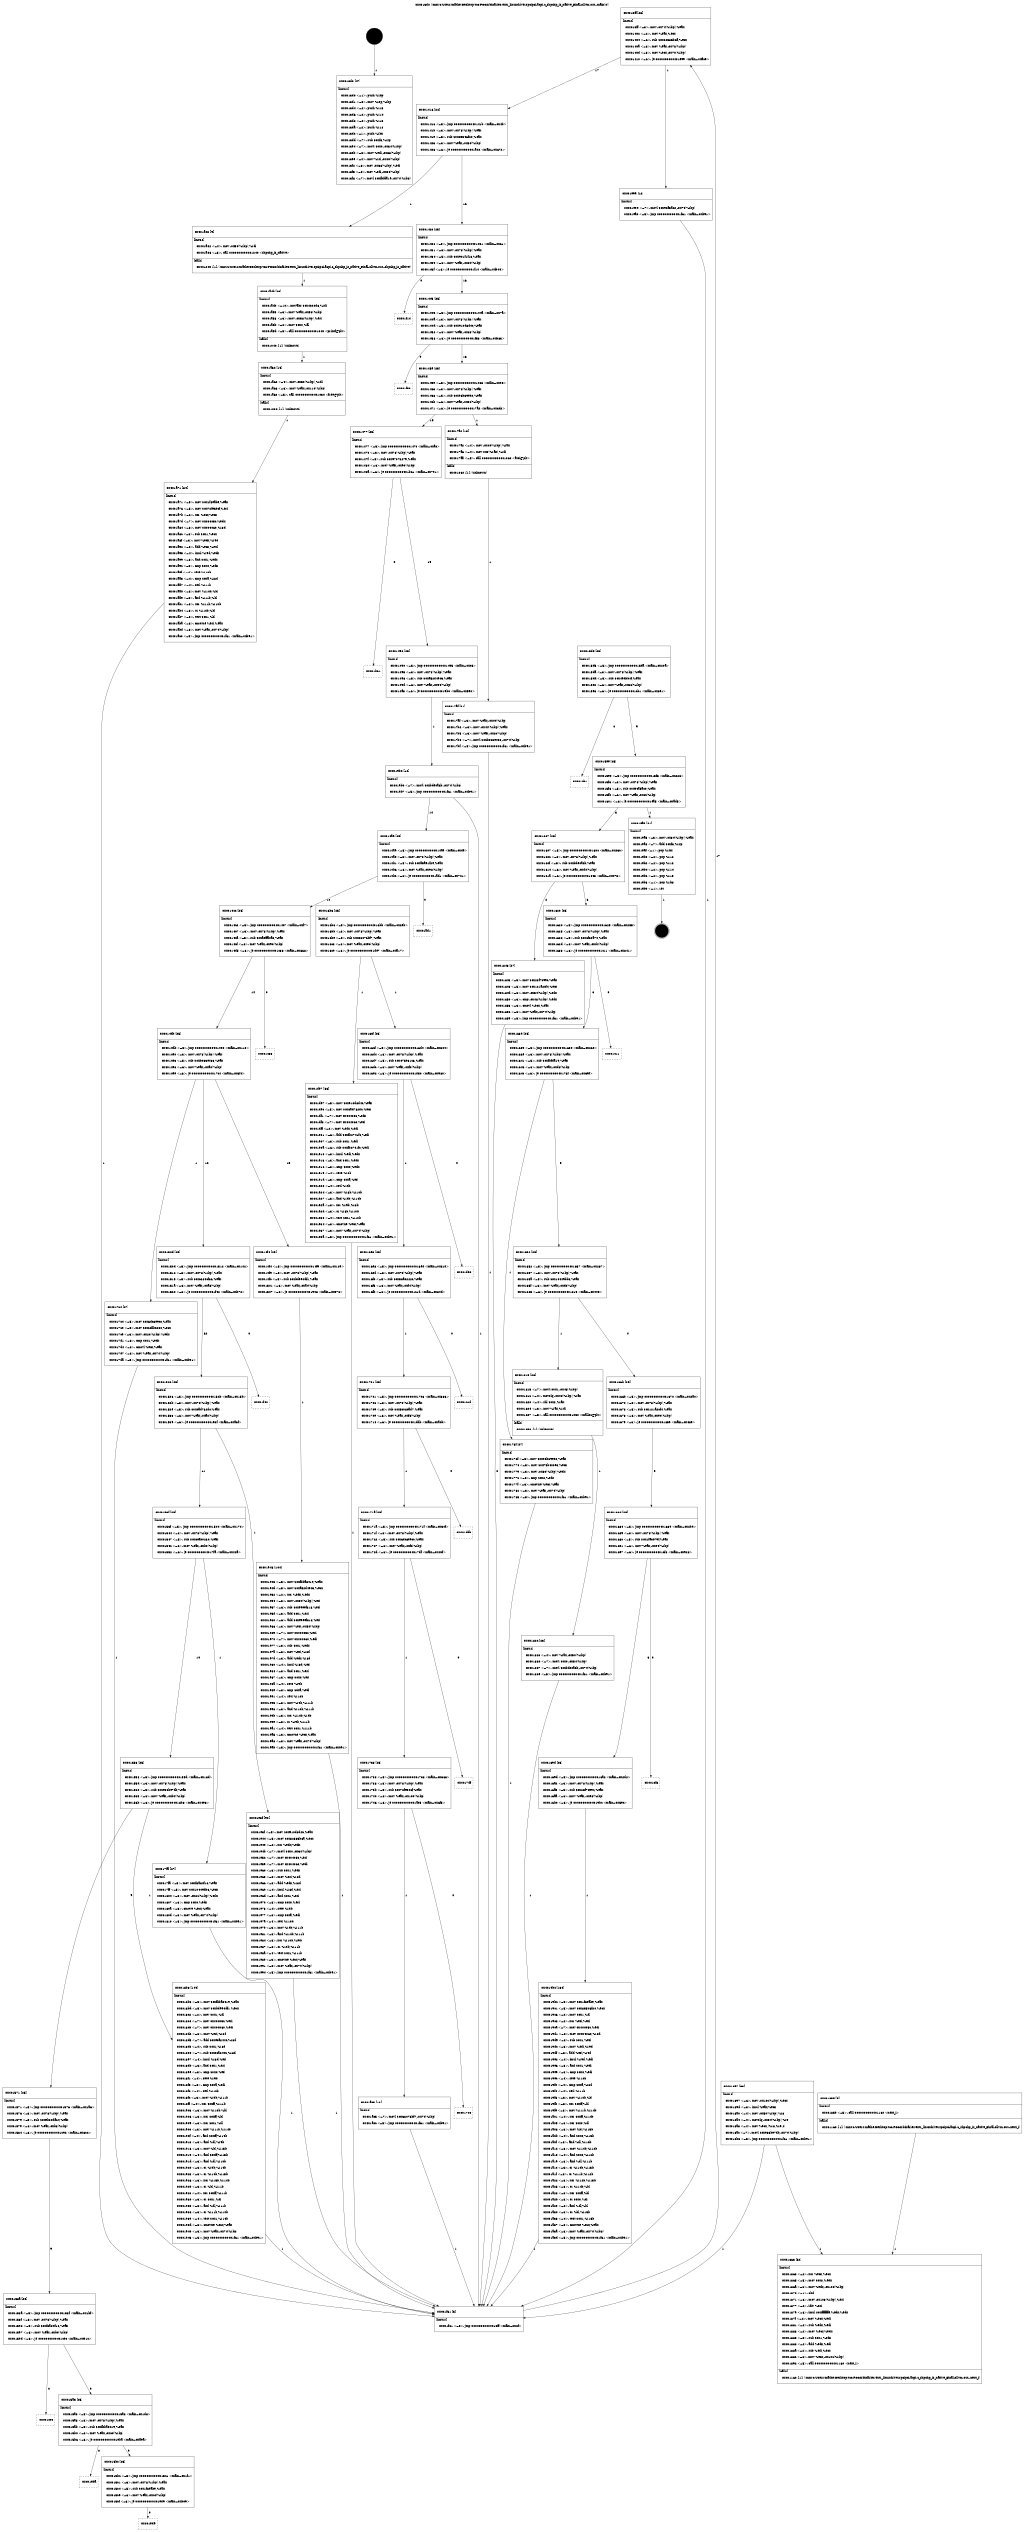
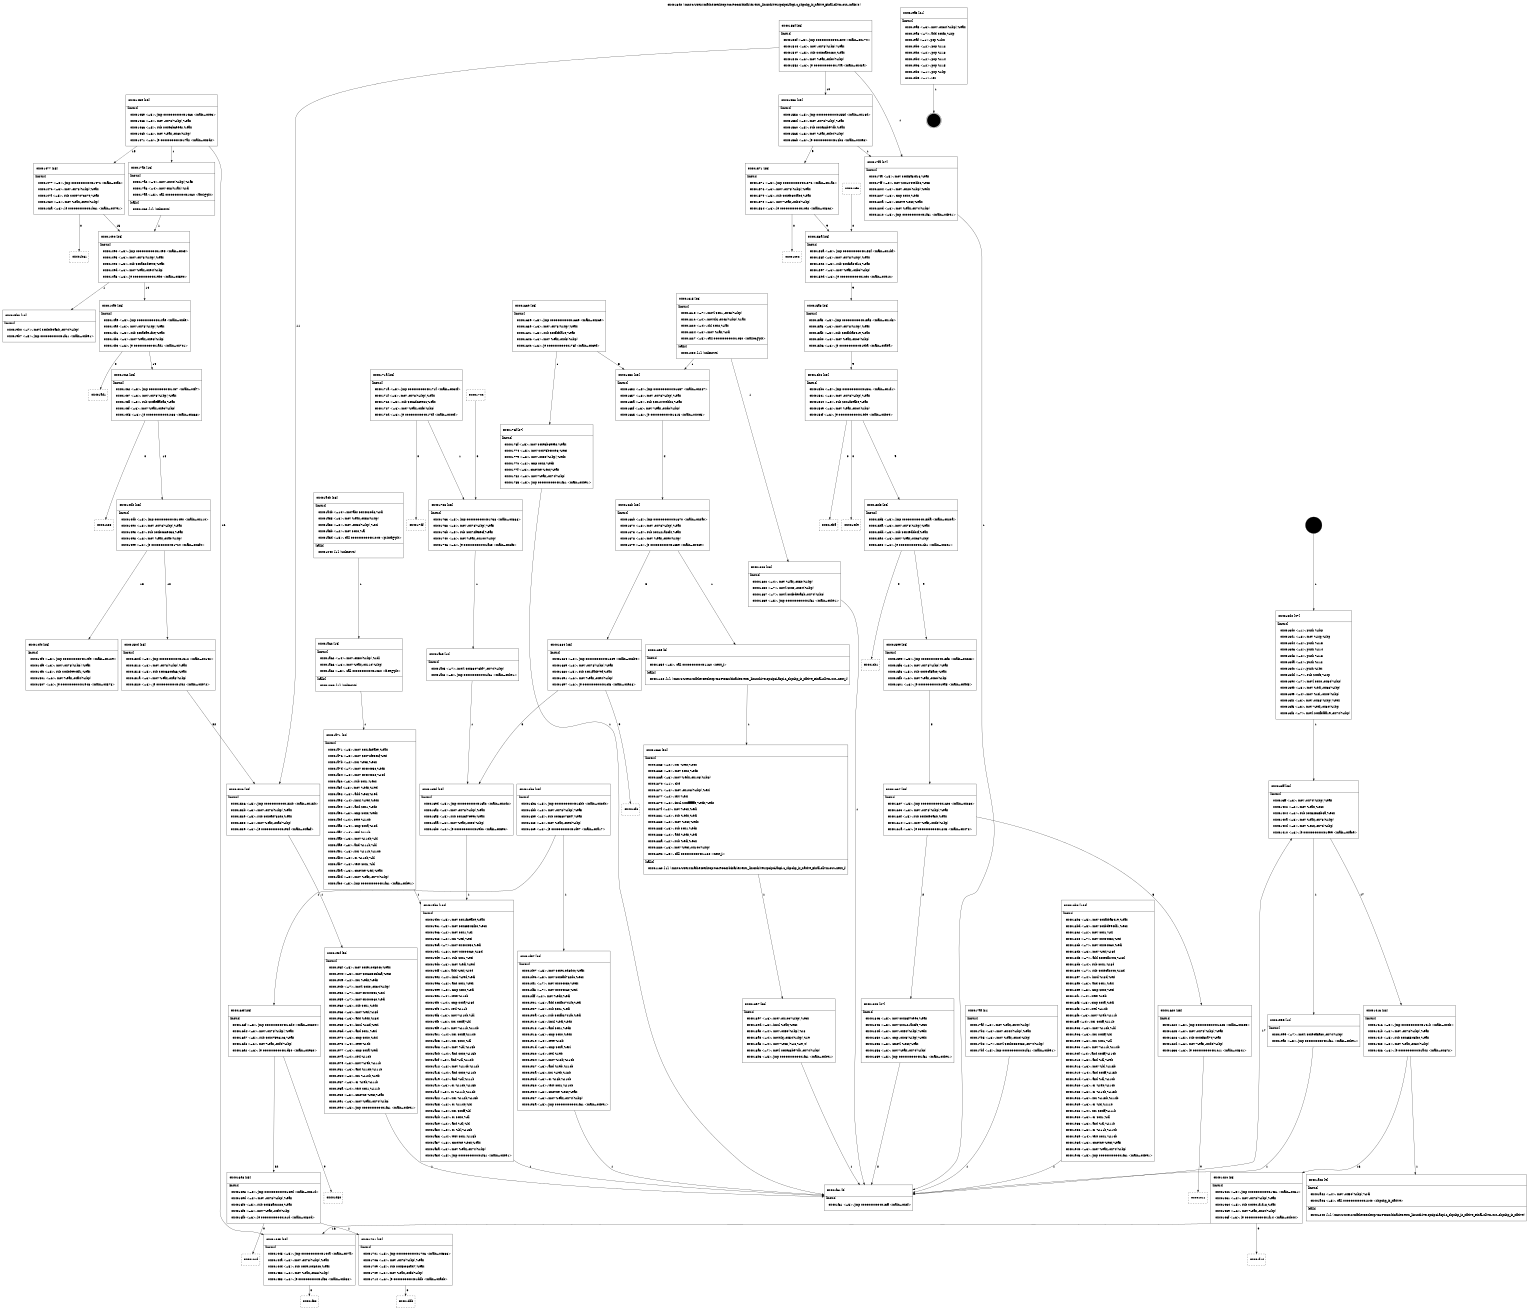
node "0x401c92": added
edge "0x401a42 [9]" -> "0x401a4b [23]": removed, label "1"
edge "0x401445 [25]" -> "0x40145e [25]": reversed
edge "0x4015bc [25]" -> "0x4015d5 [25]": added, label "9"
edge "0x4017a2 [13]" -> "0x4017af [21]": now "0x4017a2 [13]" -> "0x401490 [25]"
edge "0x40166b [25]" -> "0x40185e [5]": added, label "1"
edge "0x4013d0 [47]" -> "0x4013ff [23]": added, label "1"
edge "0x4015ee [25]" -> "0x401ea5 [21]": removed, label "1"
edge "0x4019b0 [12]" -> "0x4014a9 [25]": now "0x401490 [25]" -> "0x4014a9 [25]"
edge "0x401620 [25]" -> "0x401639 [25]": removed, label "6"
edge "0x4016cf [25]" -> "0x4016e8 [25]": label " 1" -> " 32"
edge "0x401652 [25]" -> "0x401815 [23]": reversed
node "0x4017c4 [27]": removed
node "0x401f42": removed
edge "0x401526 [25]" -> "0x40153f [25]": reversed
edge "0x401701 [25]" -> "0x40171a [25]": removed, label "1"
edge "0x4019b0 [12]" -> "0x401f61 [5]": removed, label "1"
edge "0x401a71 [84]" -> "0x401f61 [5]": now "0x401a71 [84]" -> "0x4019bc [134]"
node "0x401948 [104]": removed
edge "0x401558 [25]" -> "0x4018b8 [144]": now "0x401558 [25]" -> "0x4017fa [27]"
edge "0x401733 [25]" -> "0x40174c": reversed
edge "0x401897 [33]" -> "0x401863 [52]": reversed
edge "0x401ac5 [12]" -> "0x401f61 [5]": now "0x401ac5 [12]" -> "0x40169d [25]"
edge "0x40158a [25]" -> "0x401cec": reversed
edge "0x4015a3 [25]" -> "0x401eba": now "0x4015bc [25]" -> "0x401eba"
